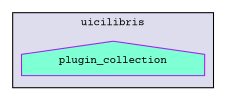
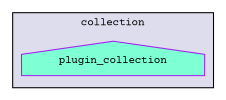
cluster "uicilibris": label "uicilibris" -> "collection"
